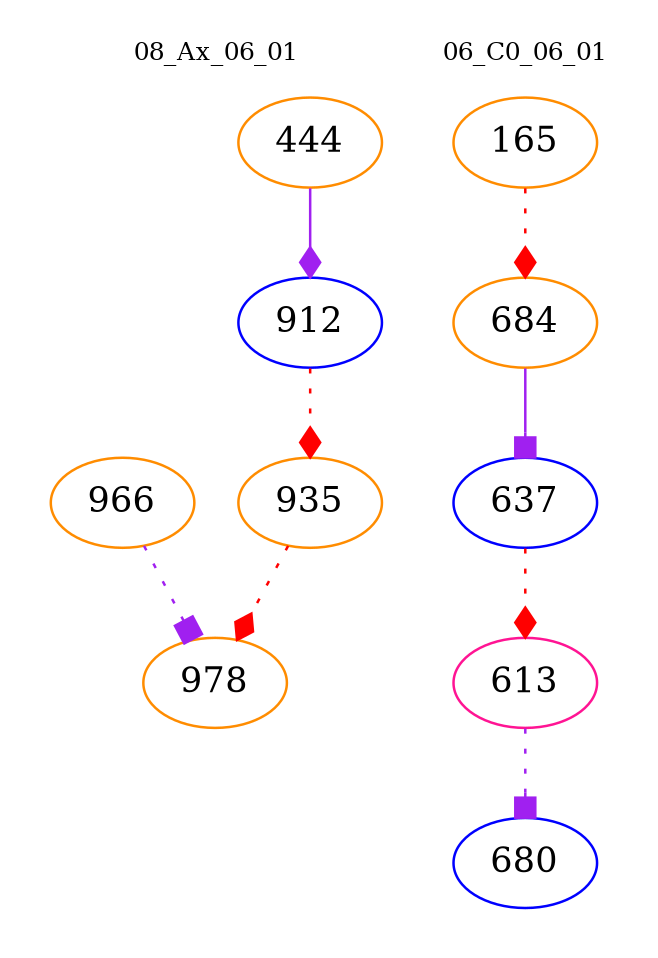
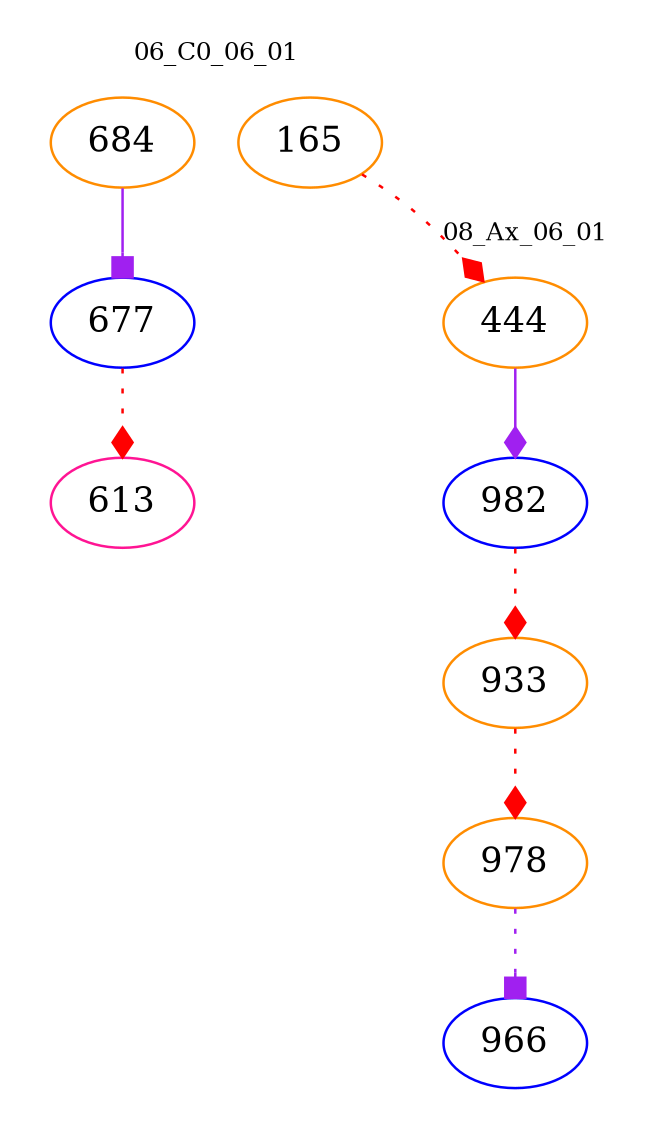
edge "165" -> "684": now "165" -> "444"
node "912": label "912" -> "982"
node "966": color darkorange -> blue
node "935": label "935" -> "933"
node "637": label "637" -> "677"
edge "966" -> "978": reversed
node "680": removed
